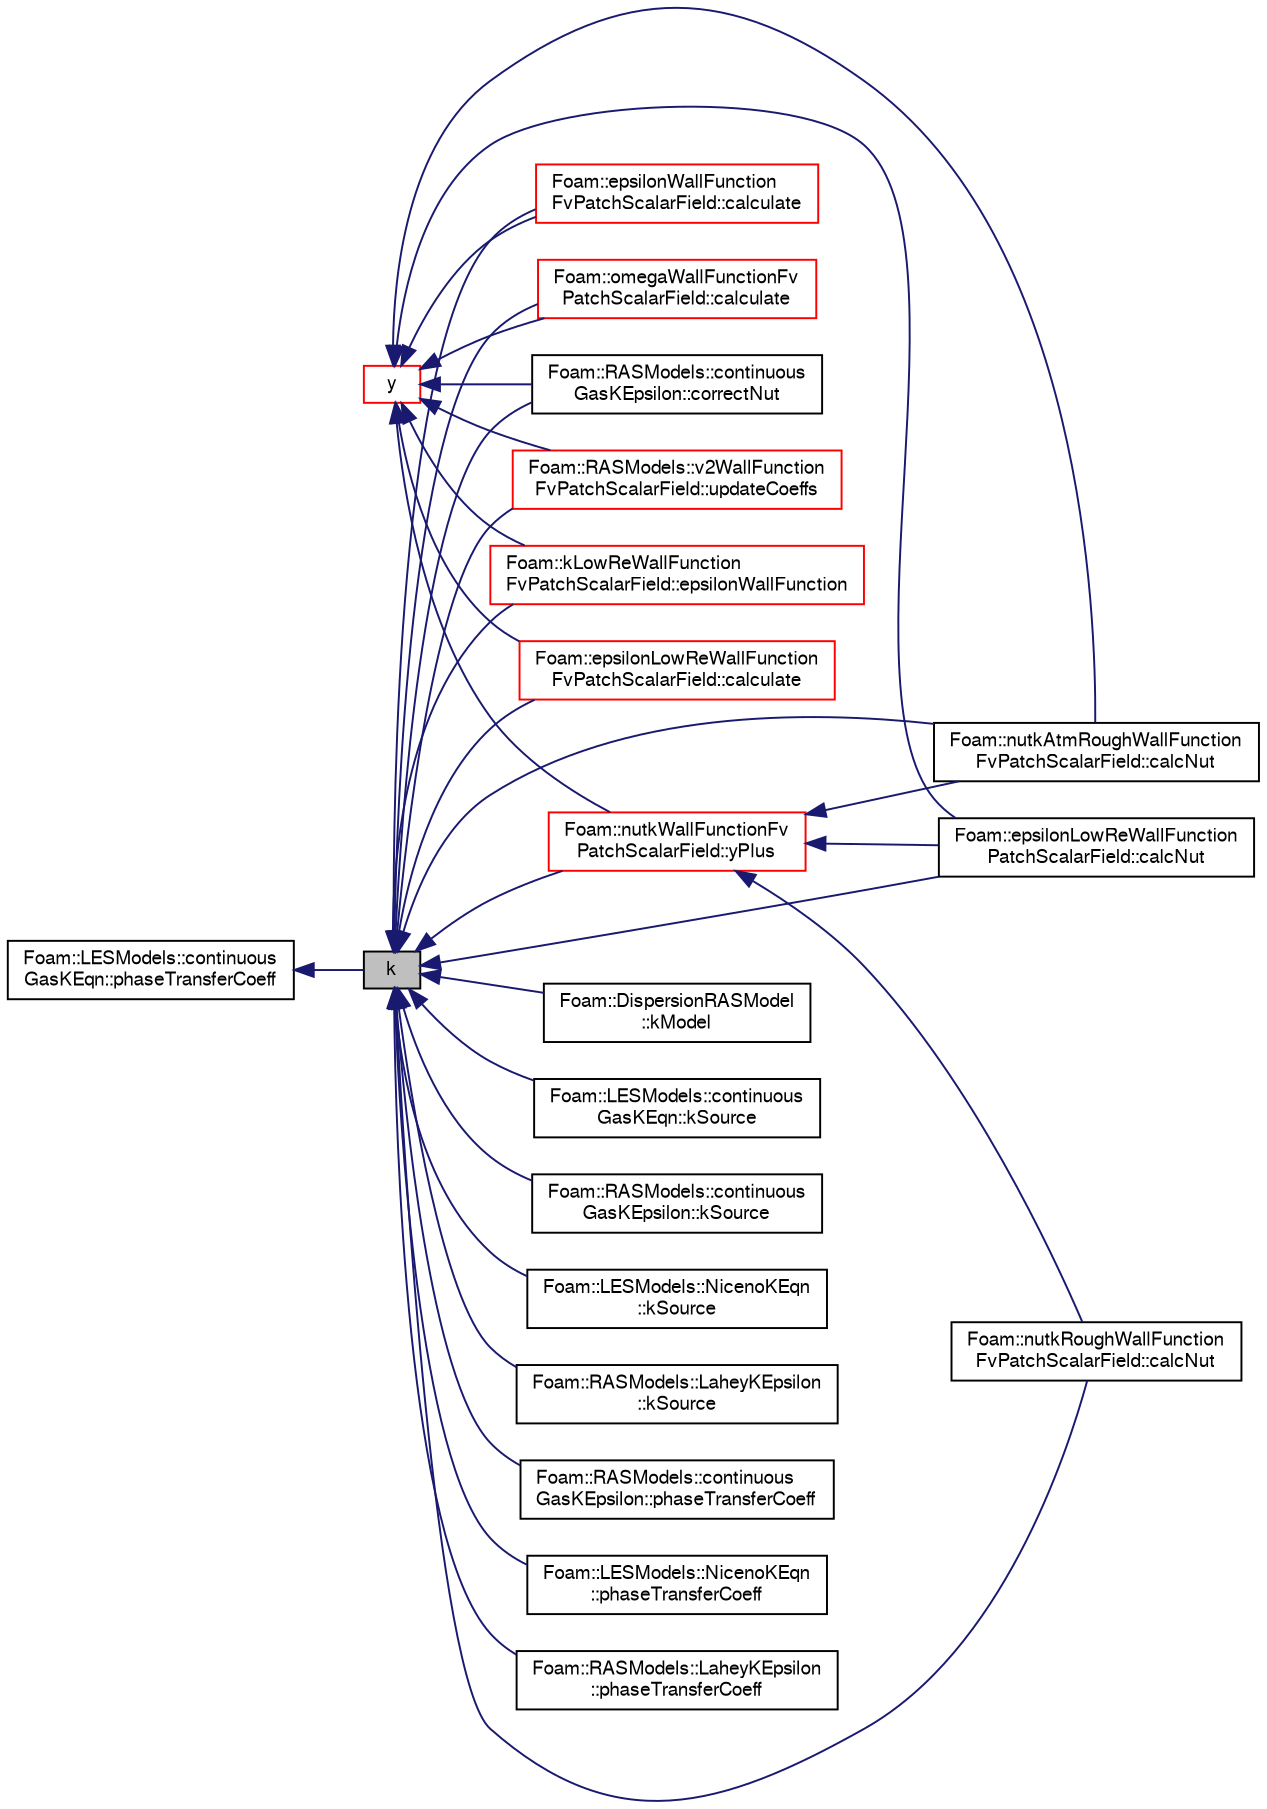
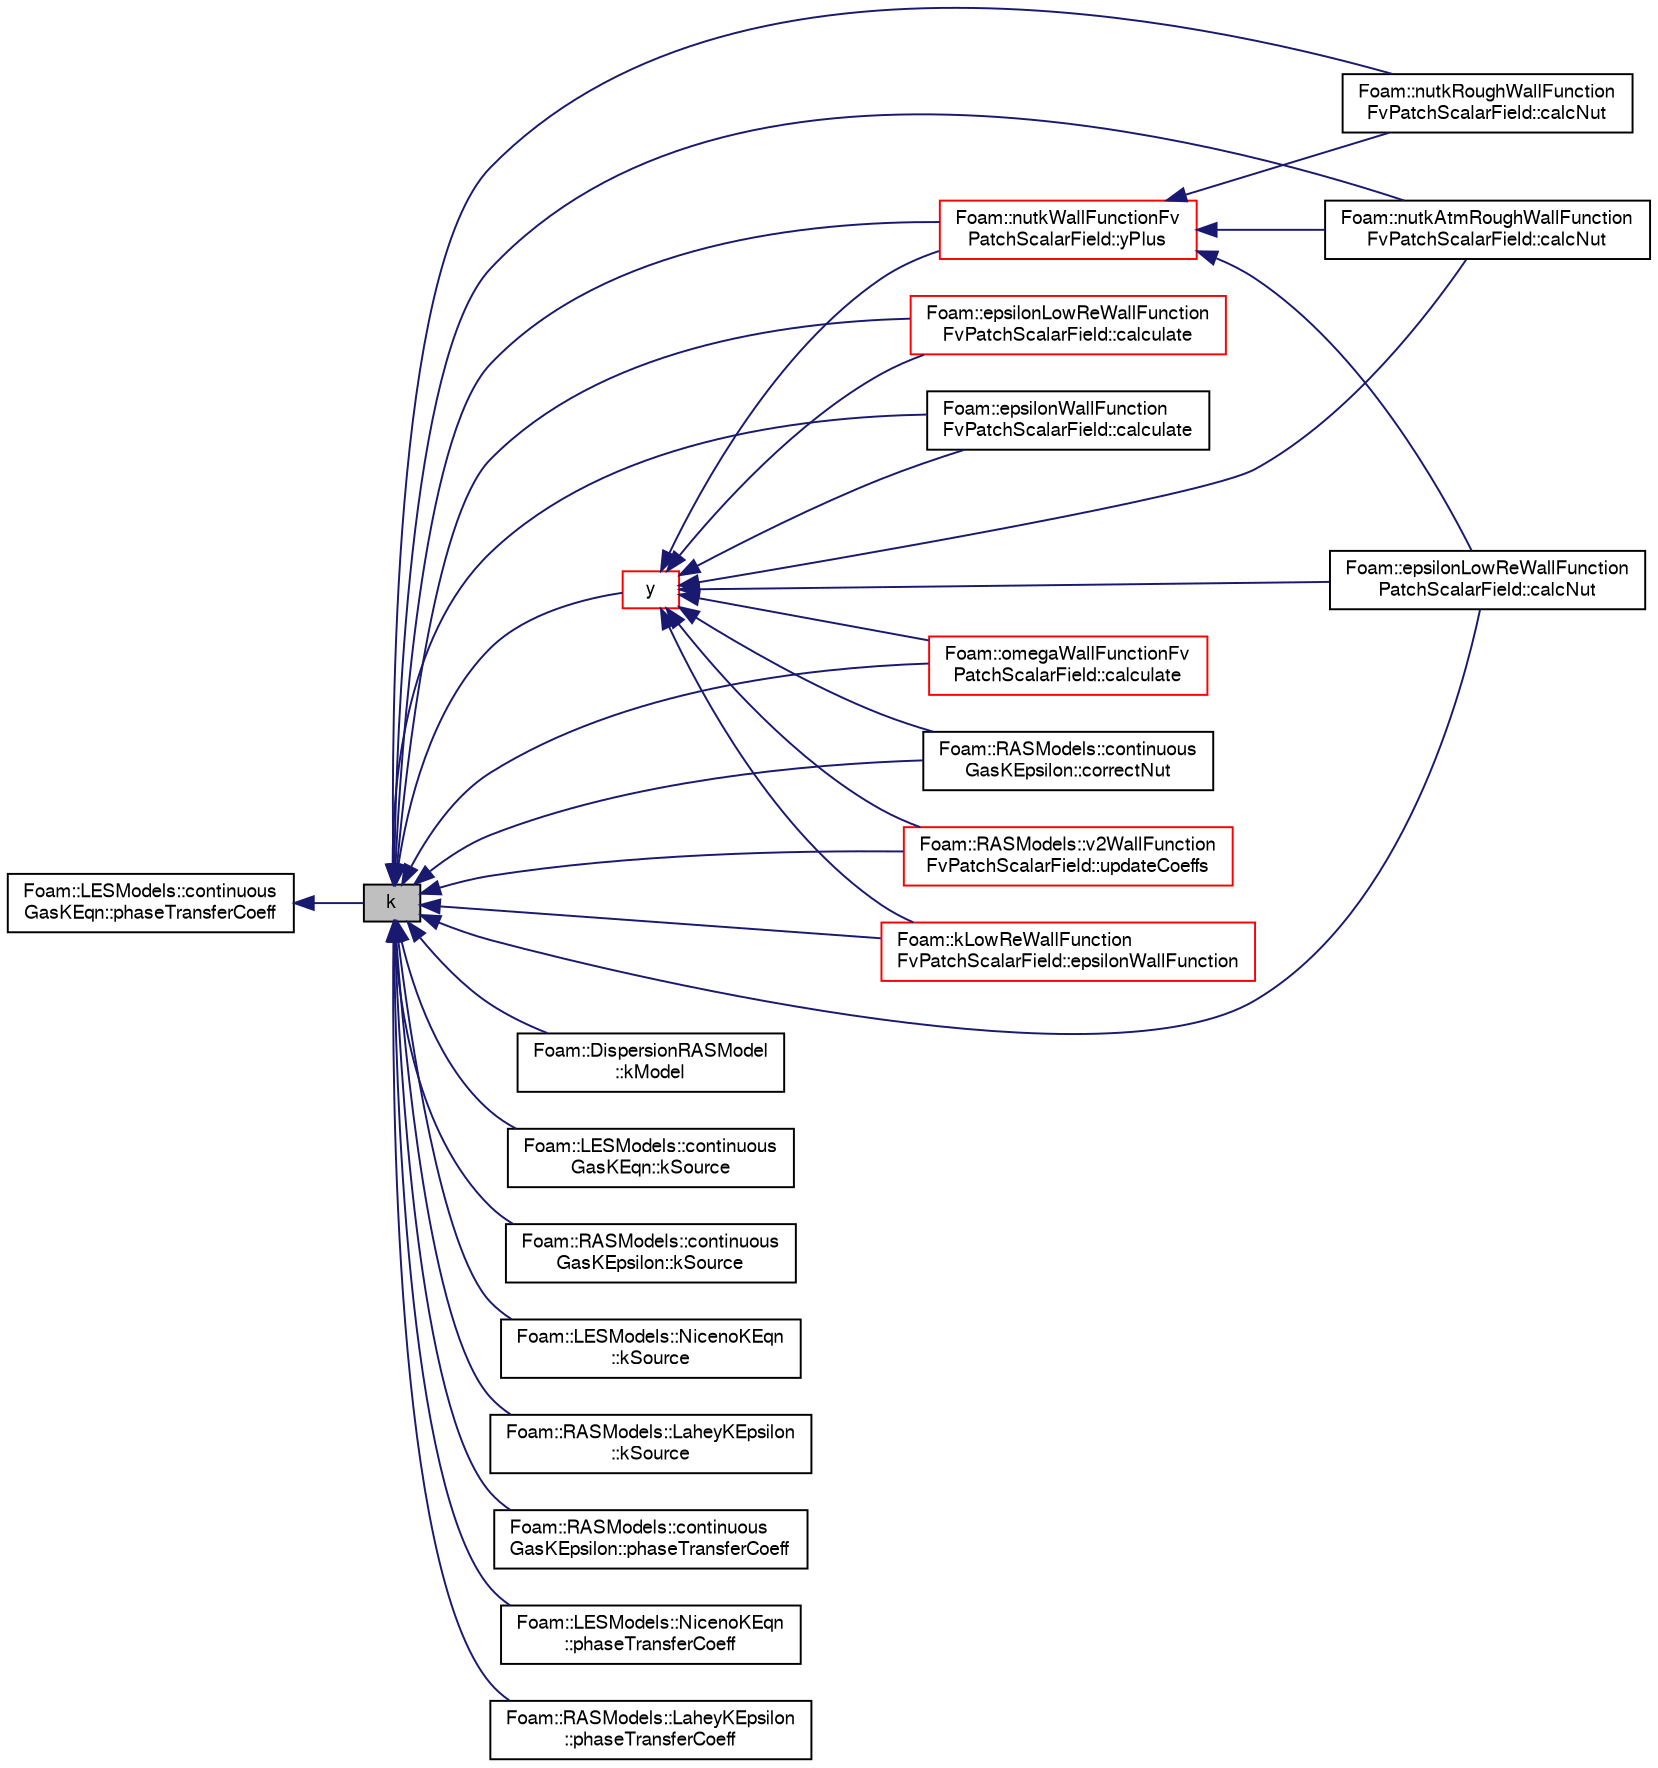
node "Foam::epsilonWallFunction FvPatchScalarField::calculate": color red -> black
edge "y" -> "k": added
